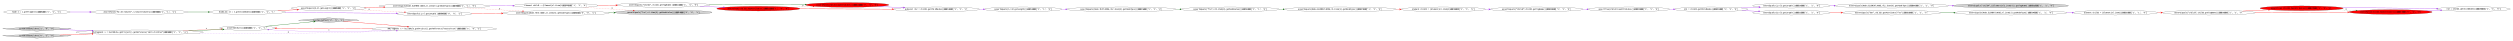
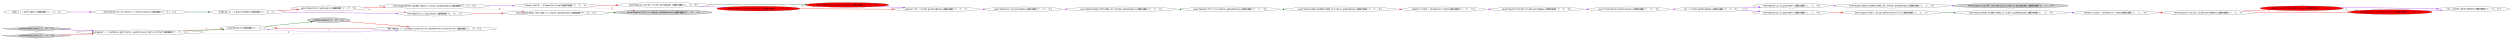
node "testNestedText['0', '0', '1']": shape diamond -> ellipse
